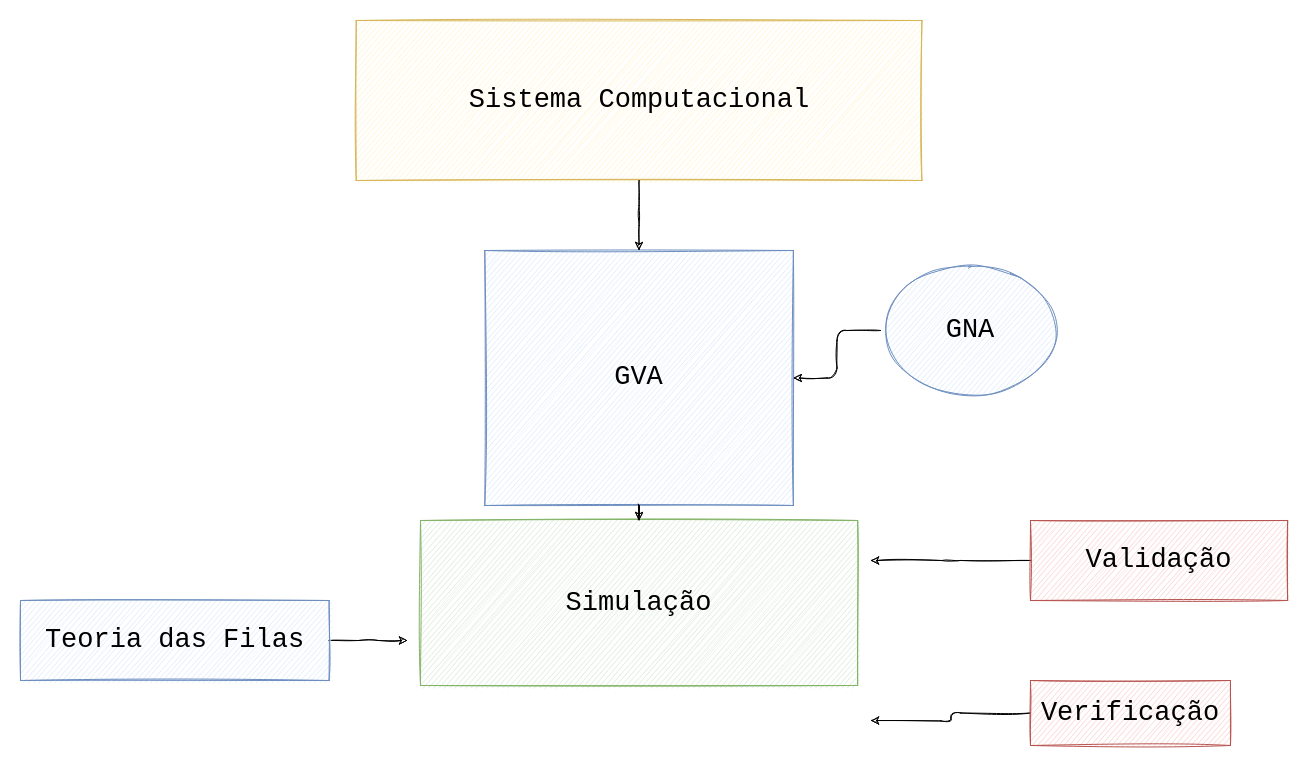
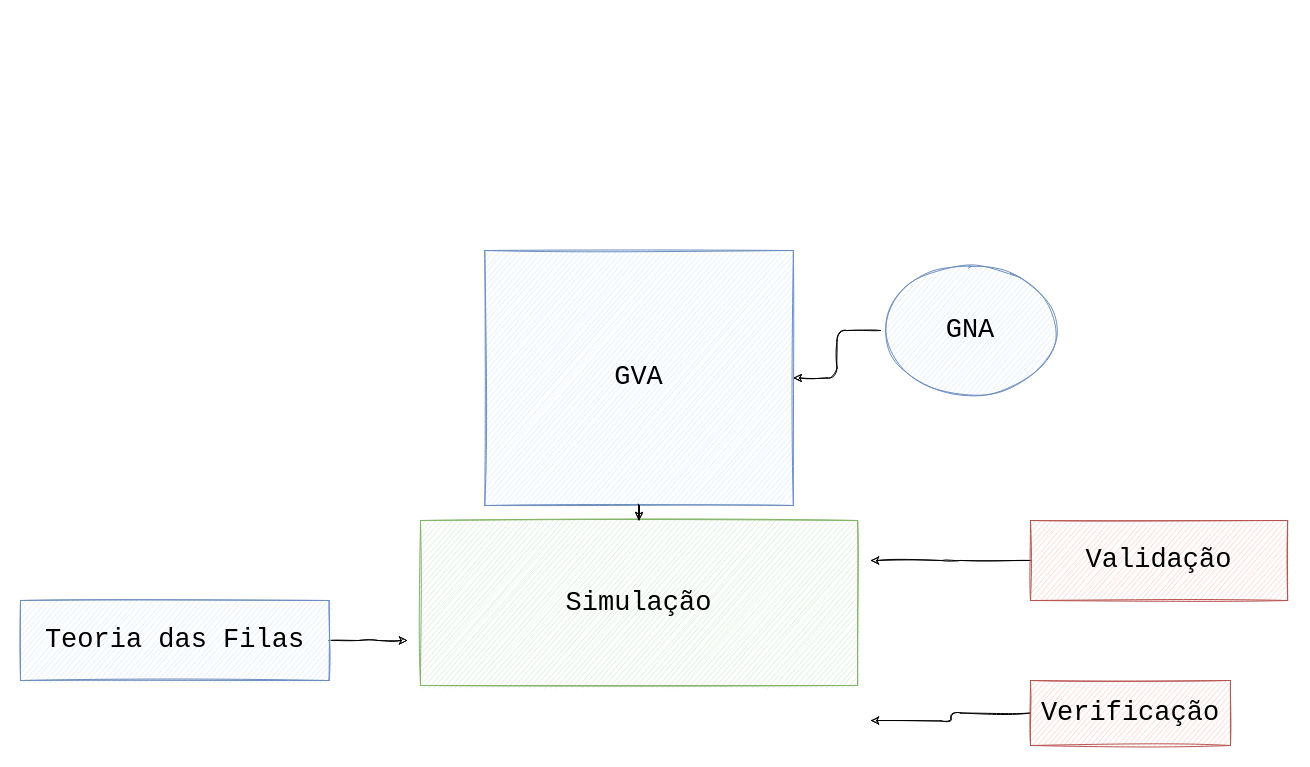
node "Sistema Computacional": removed
edge "Sistema Computacional" -> "GVA": removed
